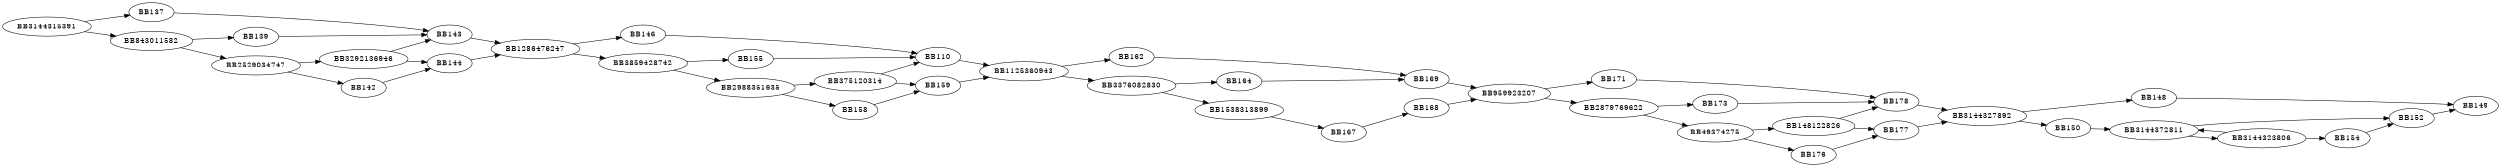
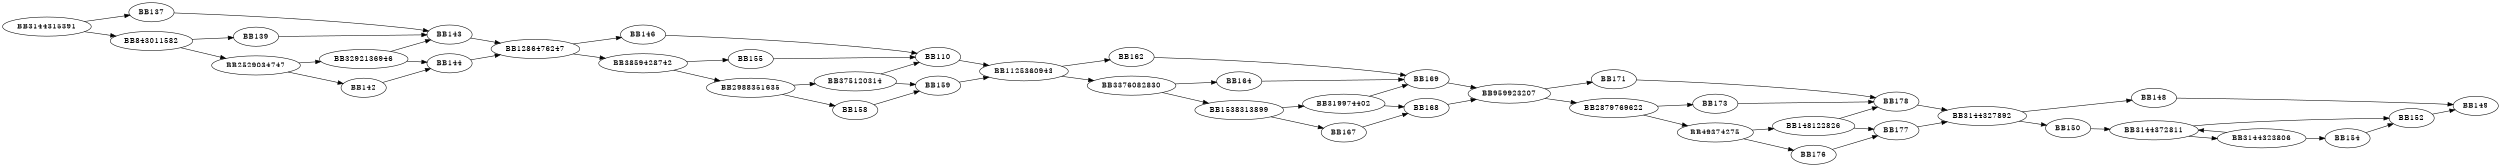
node "BB319974402": added
